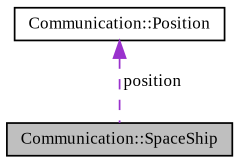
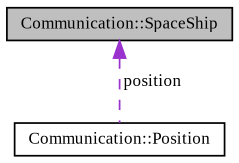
edge "Communication::SpaceShip" -> "Communication::Position": reversed
